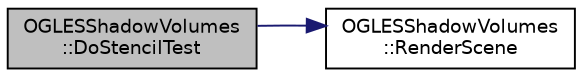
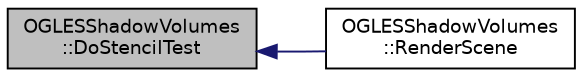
edge "OGLESShadowVolumes ::DoStencilTest" -> "OGLESShadowVolumes ::RenderScene": reversed
